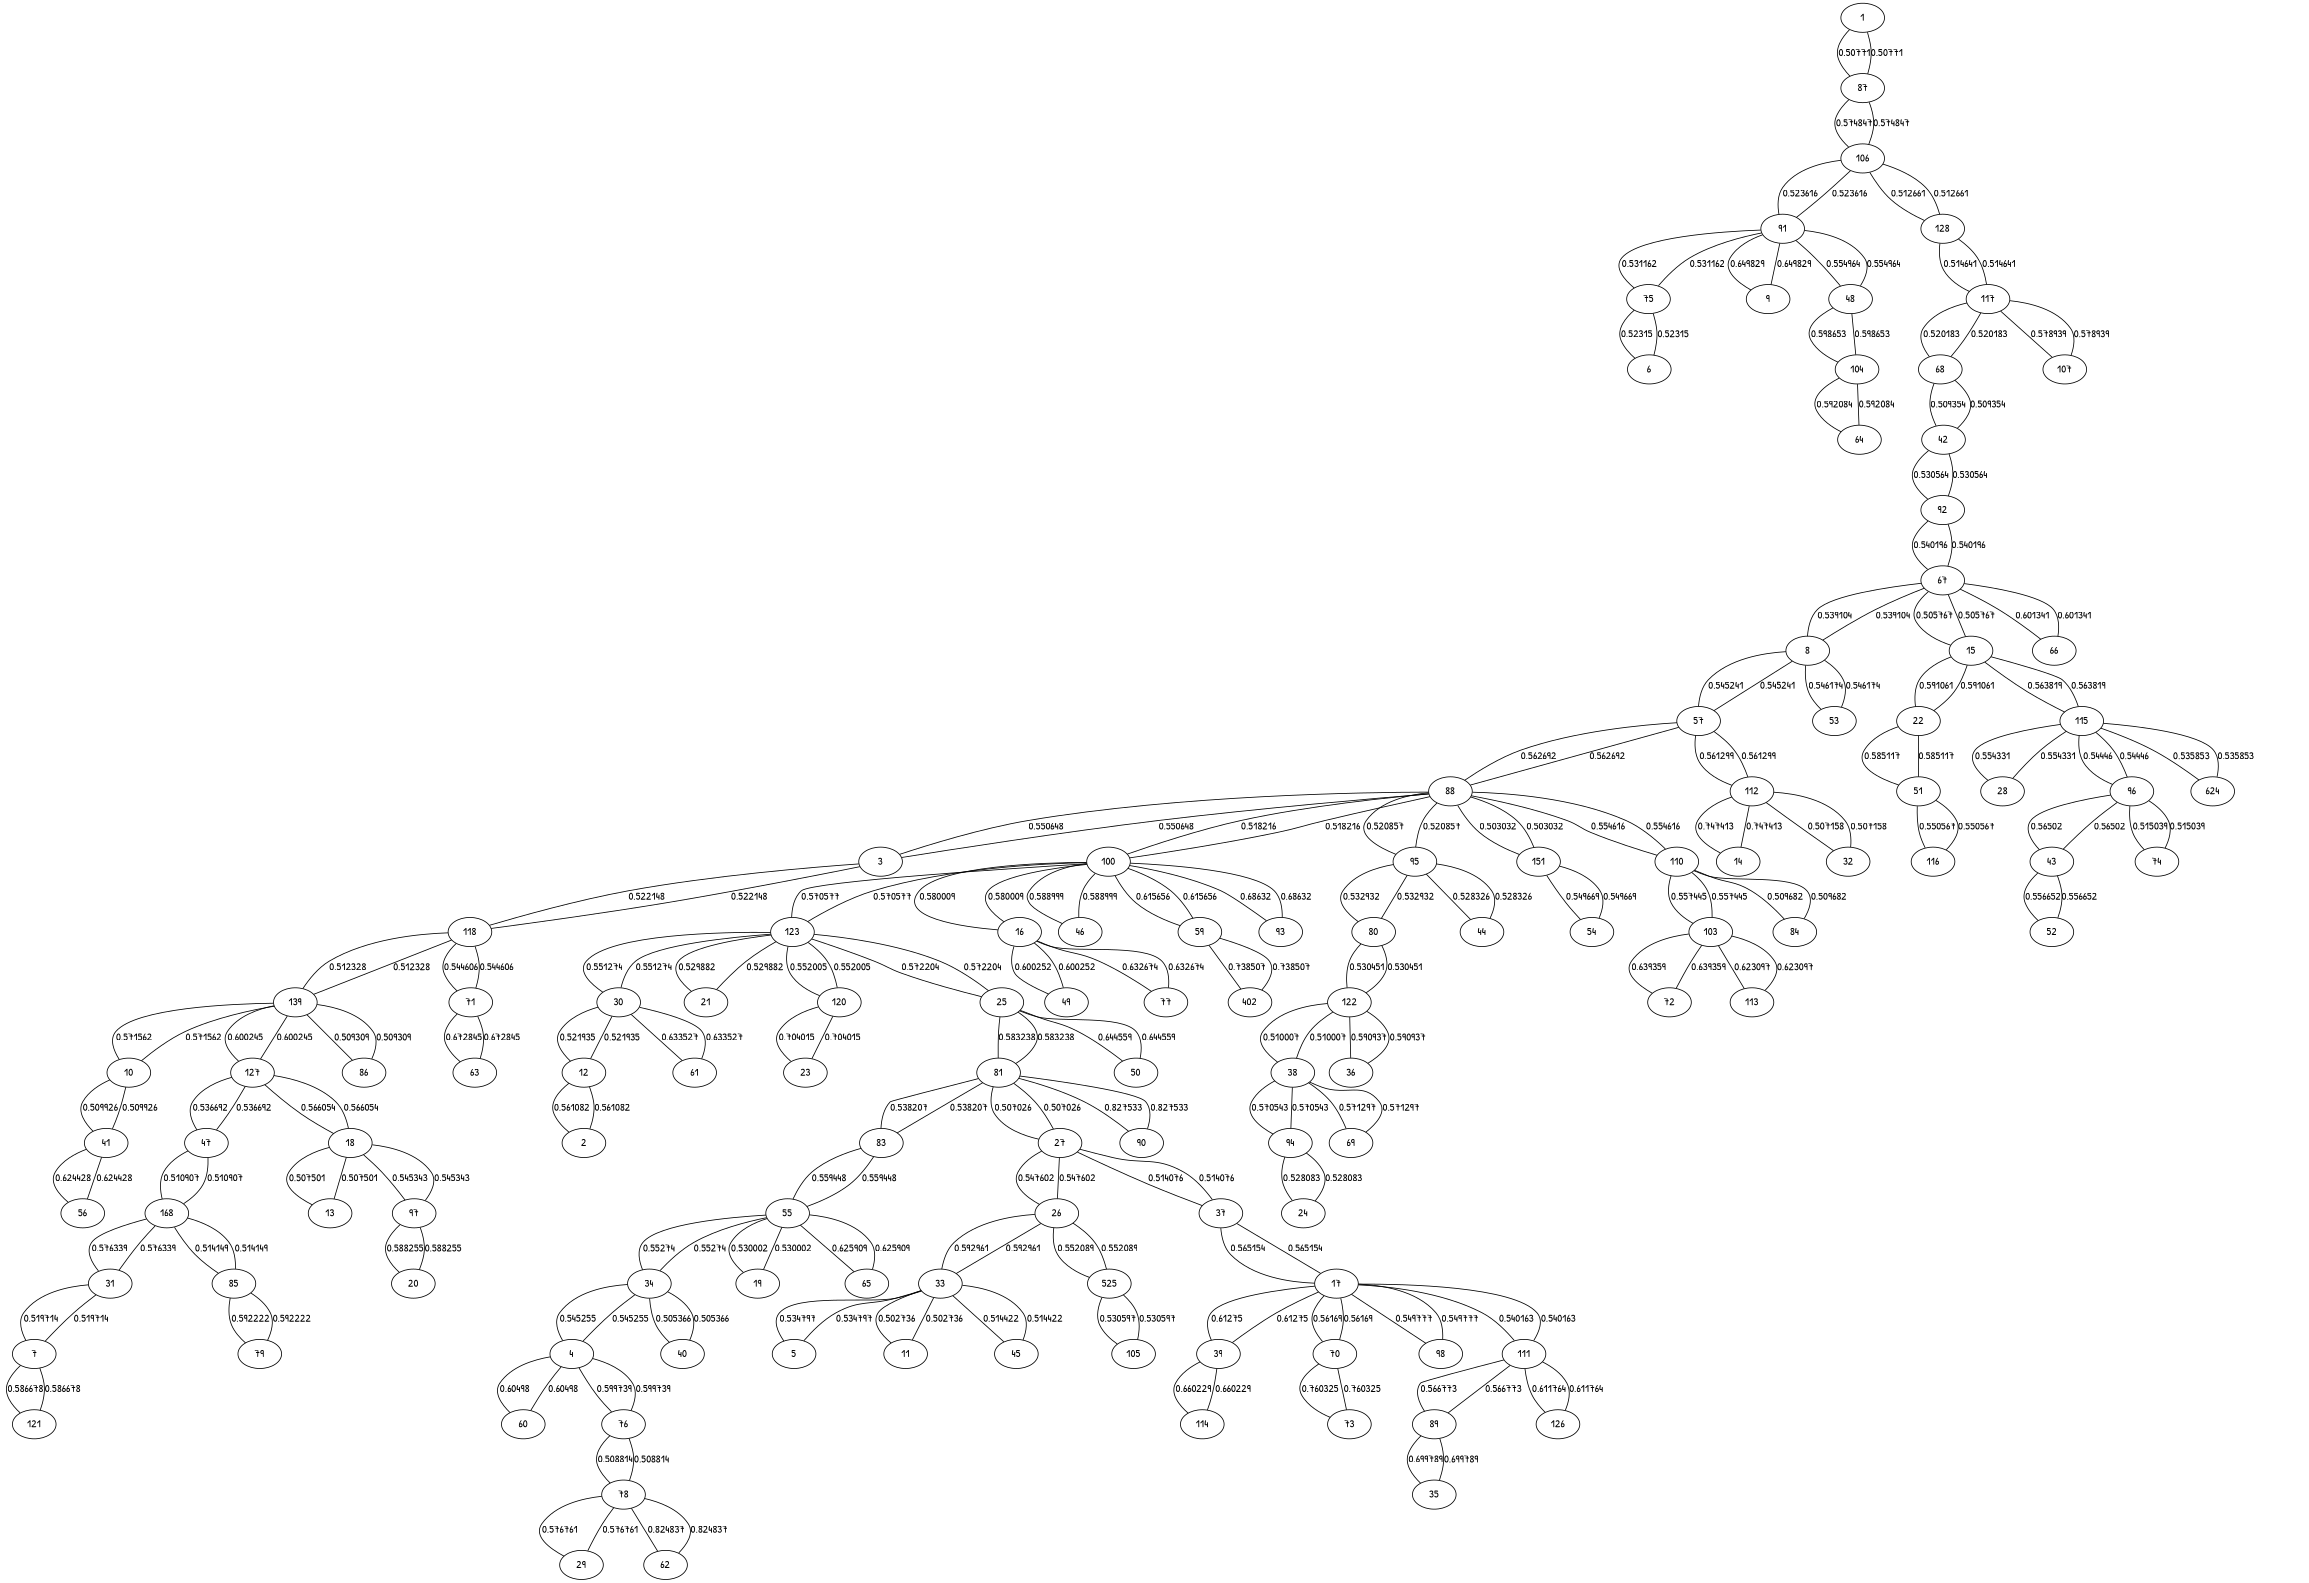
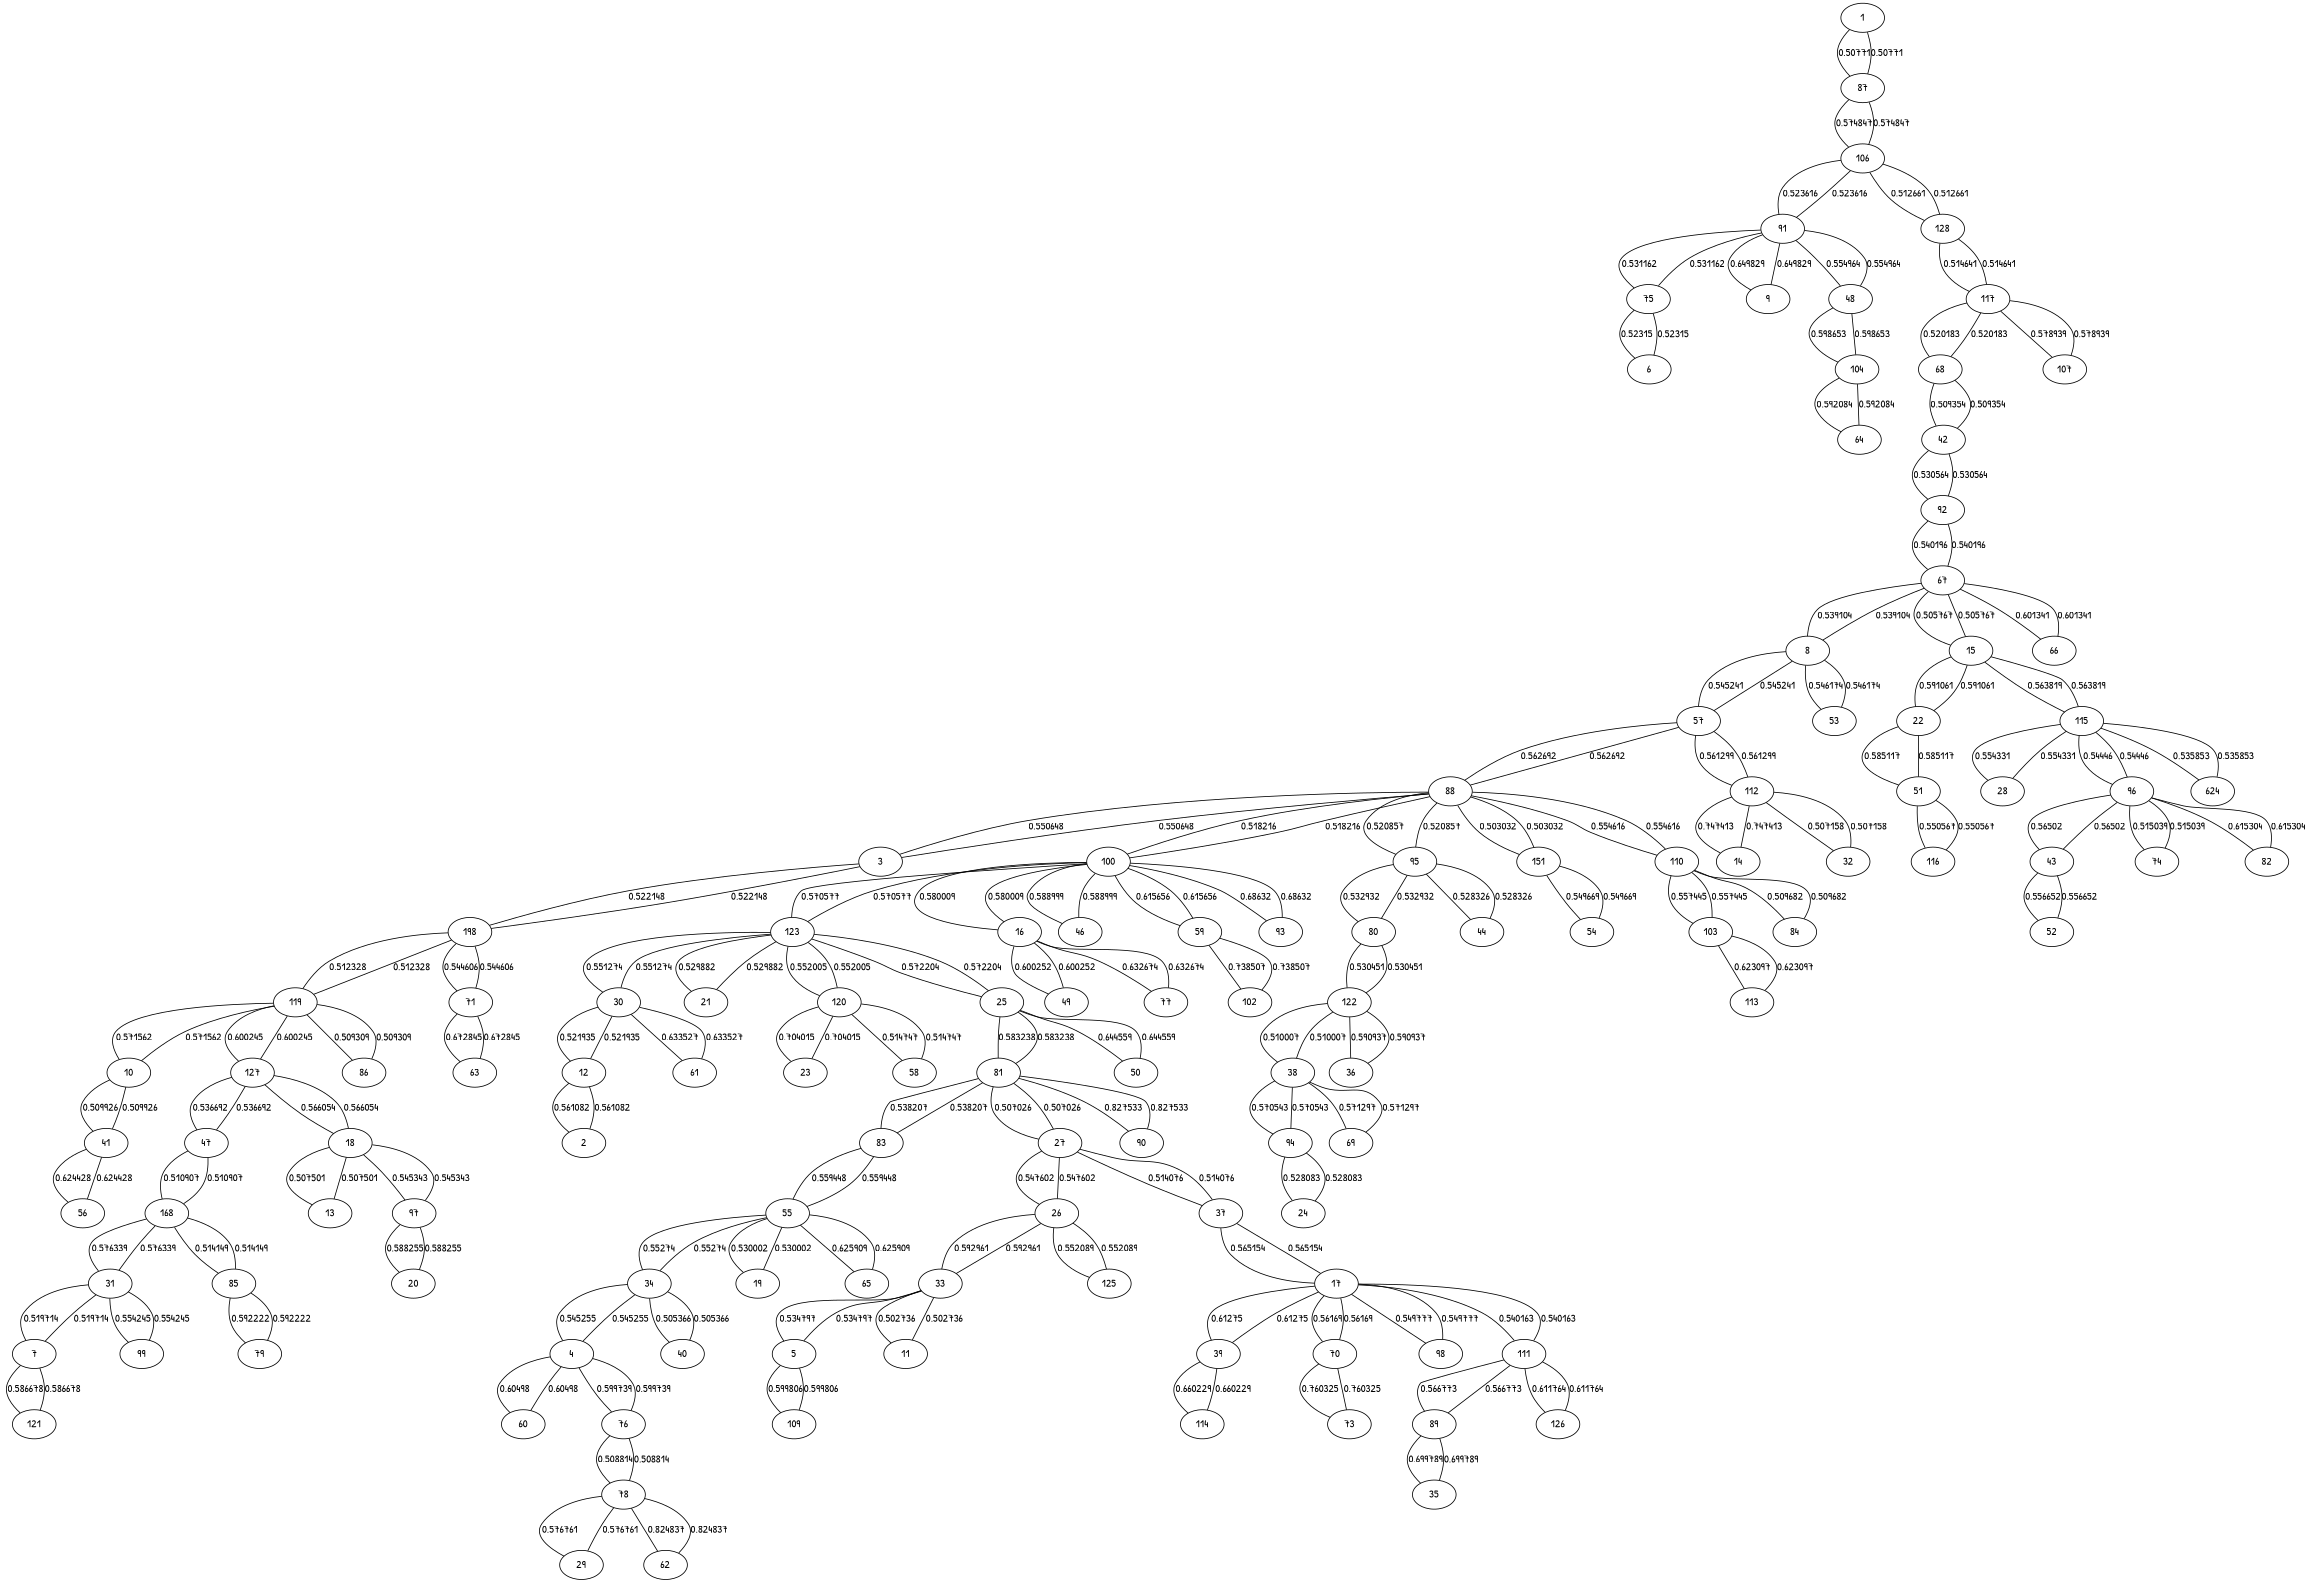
node "82": added
node "118": label "118" -> "198"
node "139": label "139" -> "119"
node "402": label "402" -> "102"
node "72": removed
node "58": added
node "525": label "525" -> "125"
node "99": added
node "45": removed
node "105": removed
node "109": added
